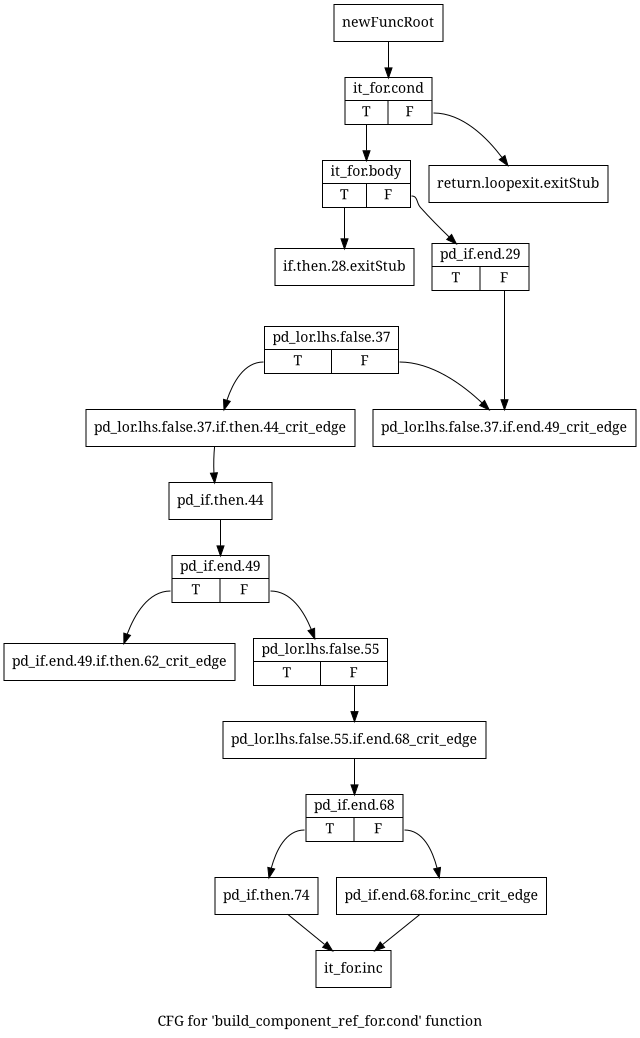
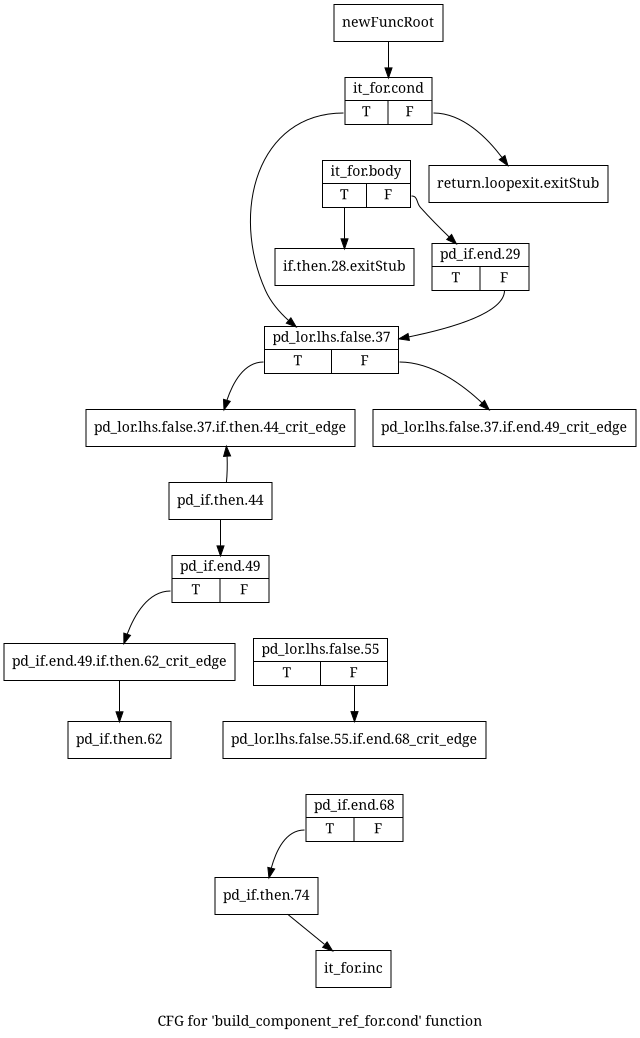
edge "it_for.cond" -> "it_for.body": now "it_for.cond" -> "pd_lor.lhs.false.37"
edge "pd_if.end.29" -> "pd_lor.lhs.false.37.if.end.49_crit_edge": now "pd_if.end.29" -> "pd_lor.lhs.false.37"
edge "pd_lor.lhs.false.37.if.then.44_crit_edge" -> "pd_if.then.44": reversed
edge "pd_if.end.49" -> "pd_lor.lhs.false.55": removed
node "pd_if.then.62": added
edge "pd_lor.lhs.false.55.if.end.68_crit_edge" -> "pd_if.end.68": removed
node "pd_if.end.68.for.inc_crit_edge": removed
